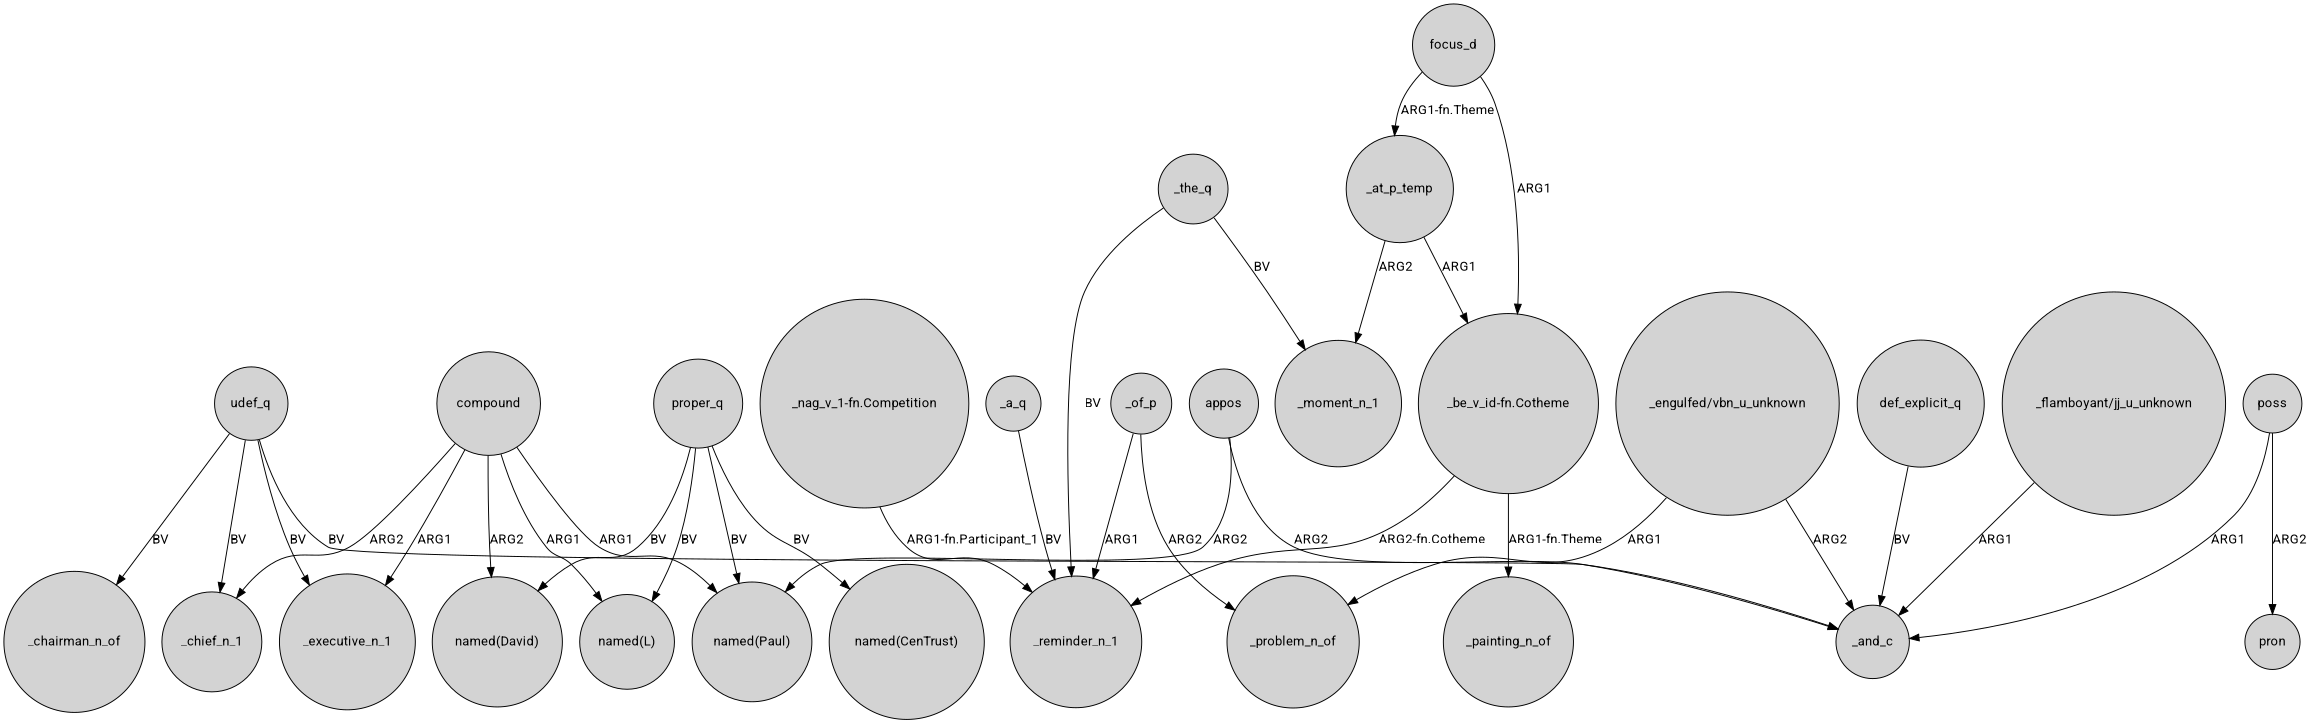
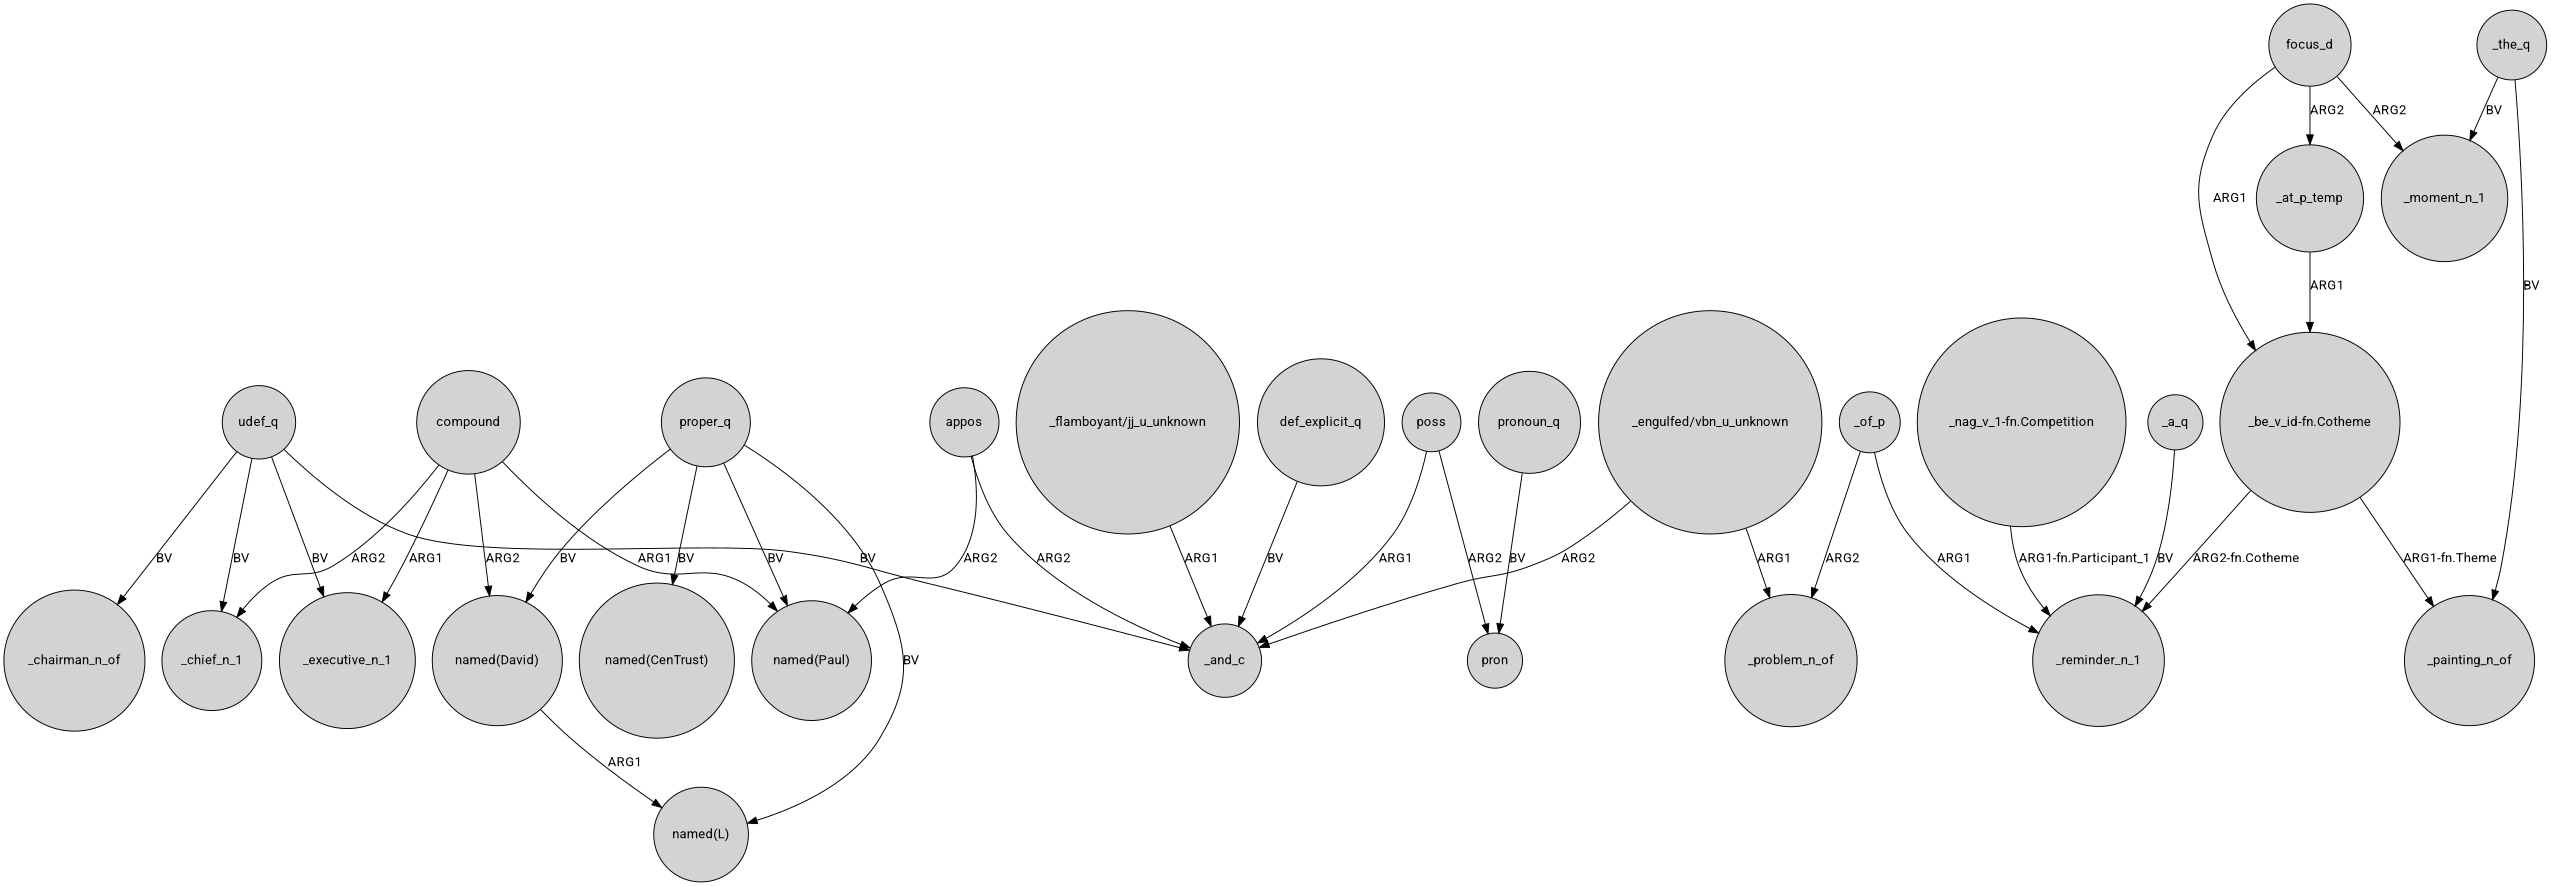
edge "focus_d" -> "_at_p_temp": label "ARG1-fn.Theme" -> "ARG2"
edge "_at_p_temp" -> "_moment_n_1": now "focus_d" -> "_moment_n_1"
edge "_the_q" -> "_reminder_n_1": now "_the_q" -> "_painting_n_of"
node "pronoun_q": added
edge "compound" -> "named(L)": now "named(David)" -> "named(L)"
